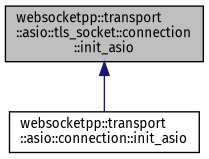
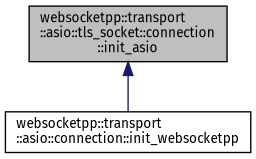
node "websocketpp::transport ::asio::connection::init_asio": label "websocketpp::transport ::asio::connection::init_asio" -> "websocketpp::transport ::asio::connection::init_websocketpp"
